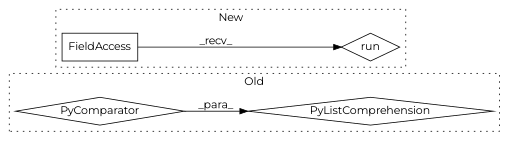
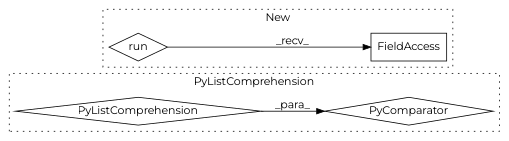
edge "FieldAccess" -> "run": reversed
cluster "Old": label "Old" -> "PyListComprehension"
edge "PyComparator" -> "PyListComprehension": reversed
